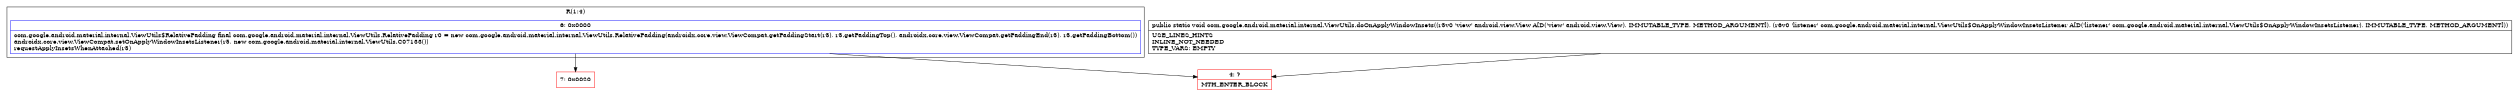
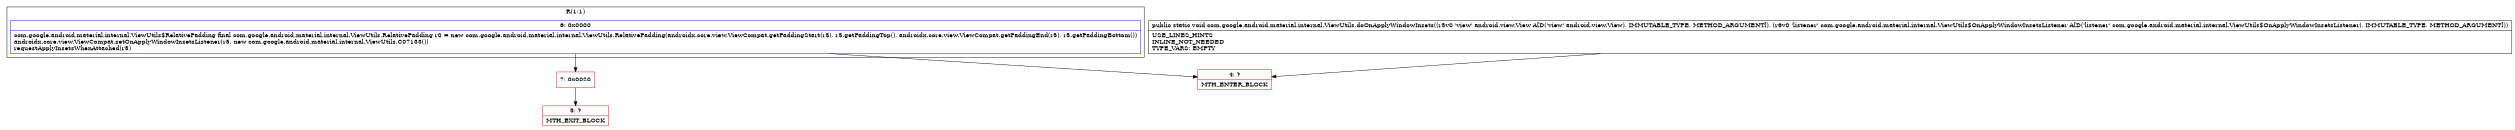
cluster "R(1:4)": label "R(1:4)" -> "R(1:1)"
node "5: ?": added
